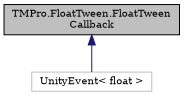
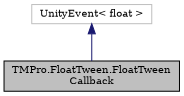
edge "UnityEvent< float >" -> "TMPro.FloatTween.FloatTween Callback": reversed
